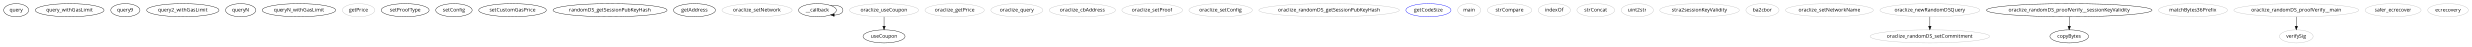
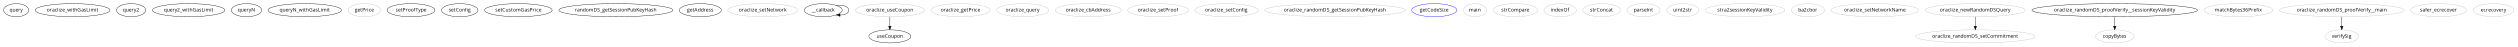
node "query_withGasLimit": label "query_withGasLimit" -> "oraclize_withGasLimit"
node "query9": label "query9" -> "query2"
node "parseInt": added
node "copyBytes": color black -> gray
